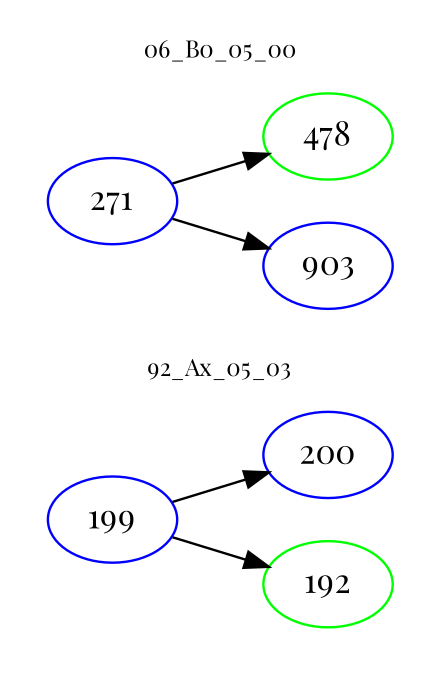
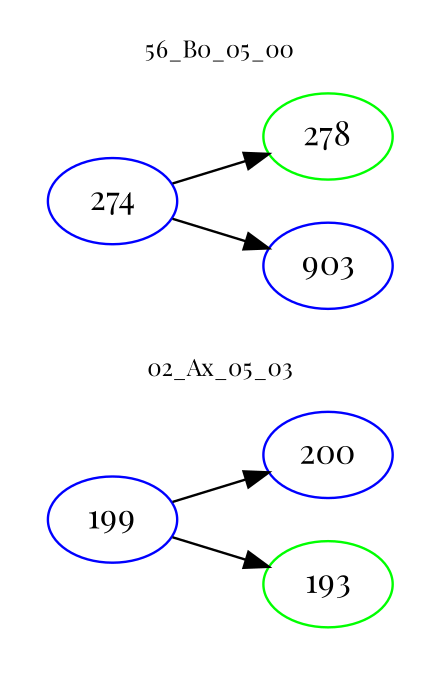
cluster "06_B0_05_00": label "06_B0_05_00" -> "56_B0_05_00"
node "478": label "478" -> "278"
node "271": label "271" -> "274"
cluster "92_Ax_05_03": label "92_Ax_05_03" -> "02_Ax_05_03"
node "192": label "192" -> "193"
